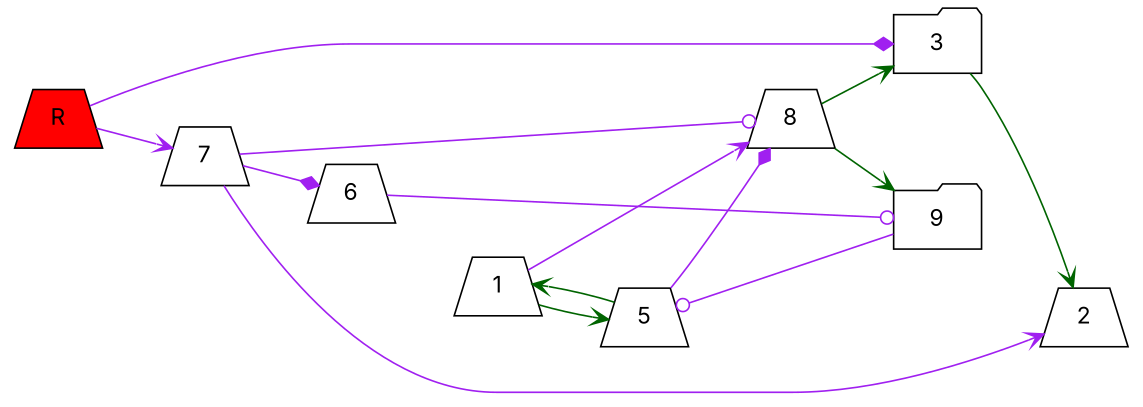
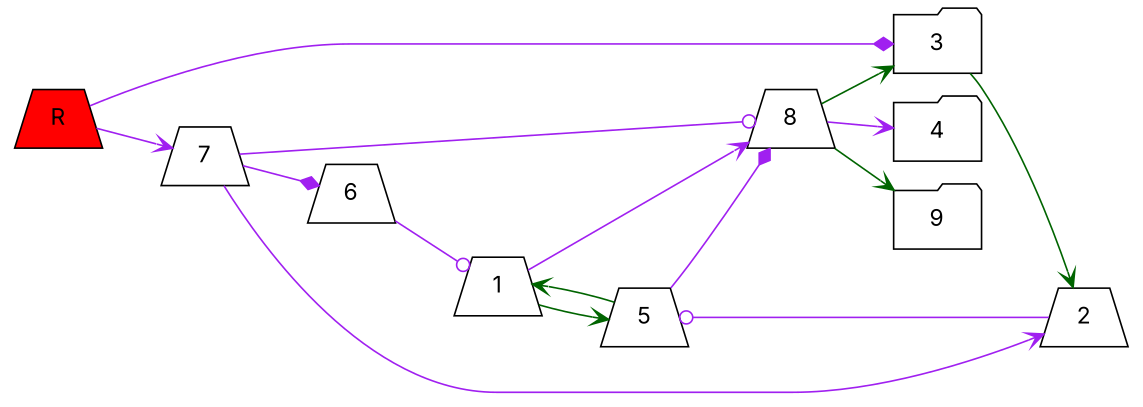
node "4": added
edge "6" -> "9": now "6" -> "1"
edge "9" -> "5": now "2" -> "5"
